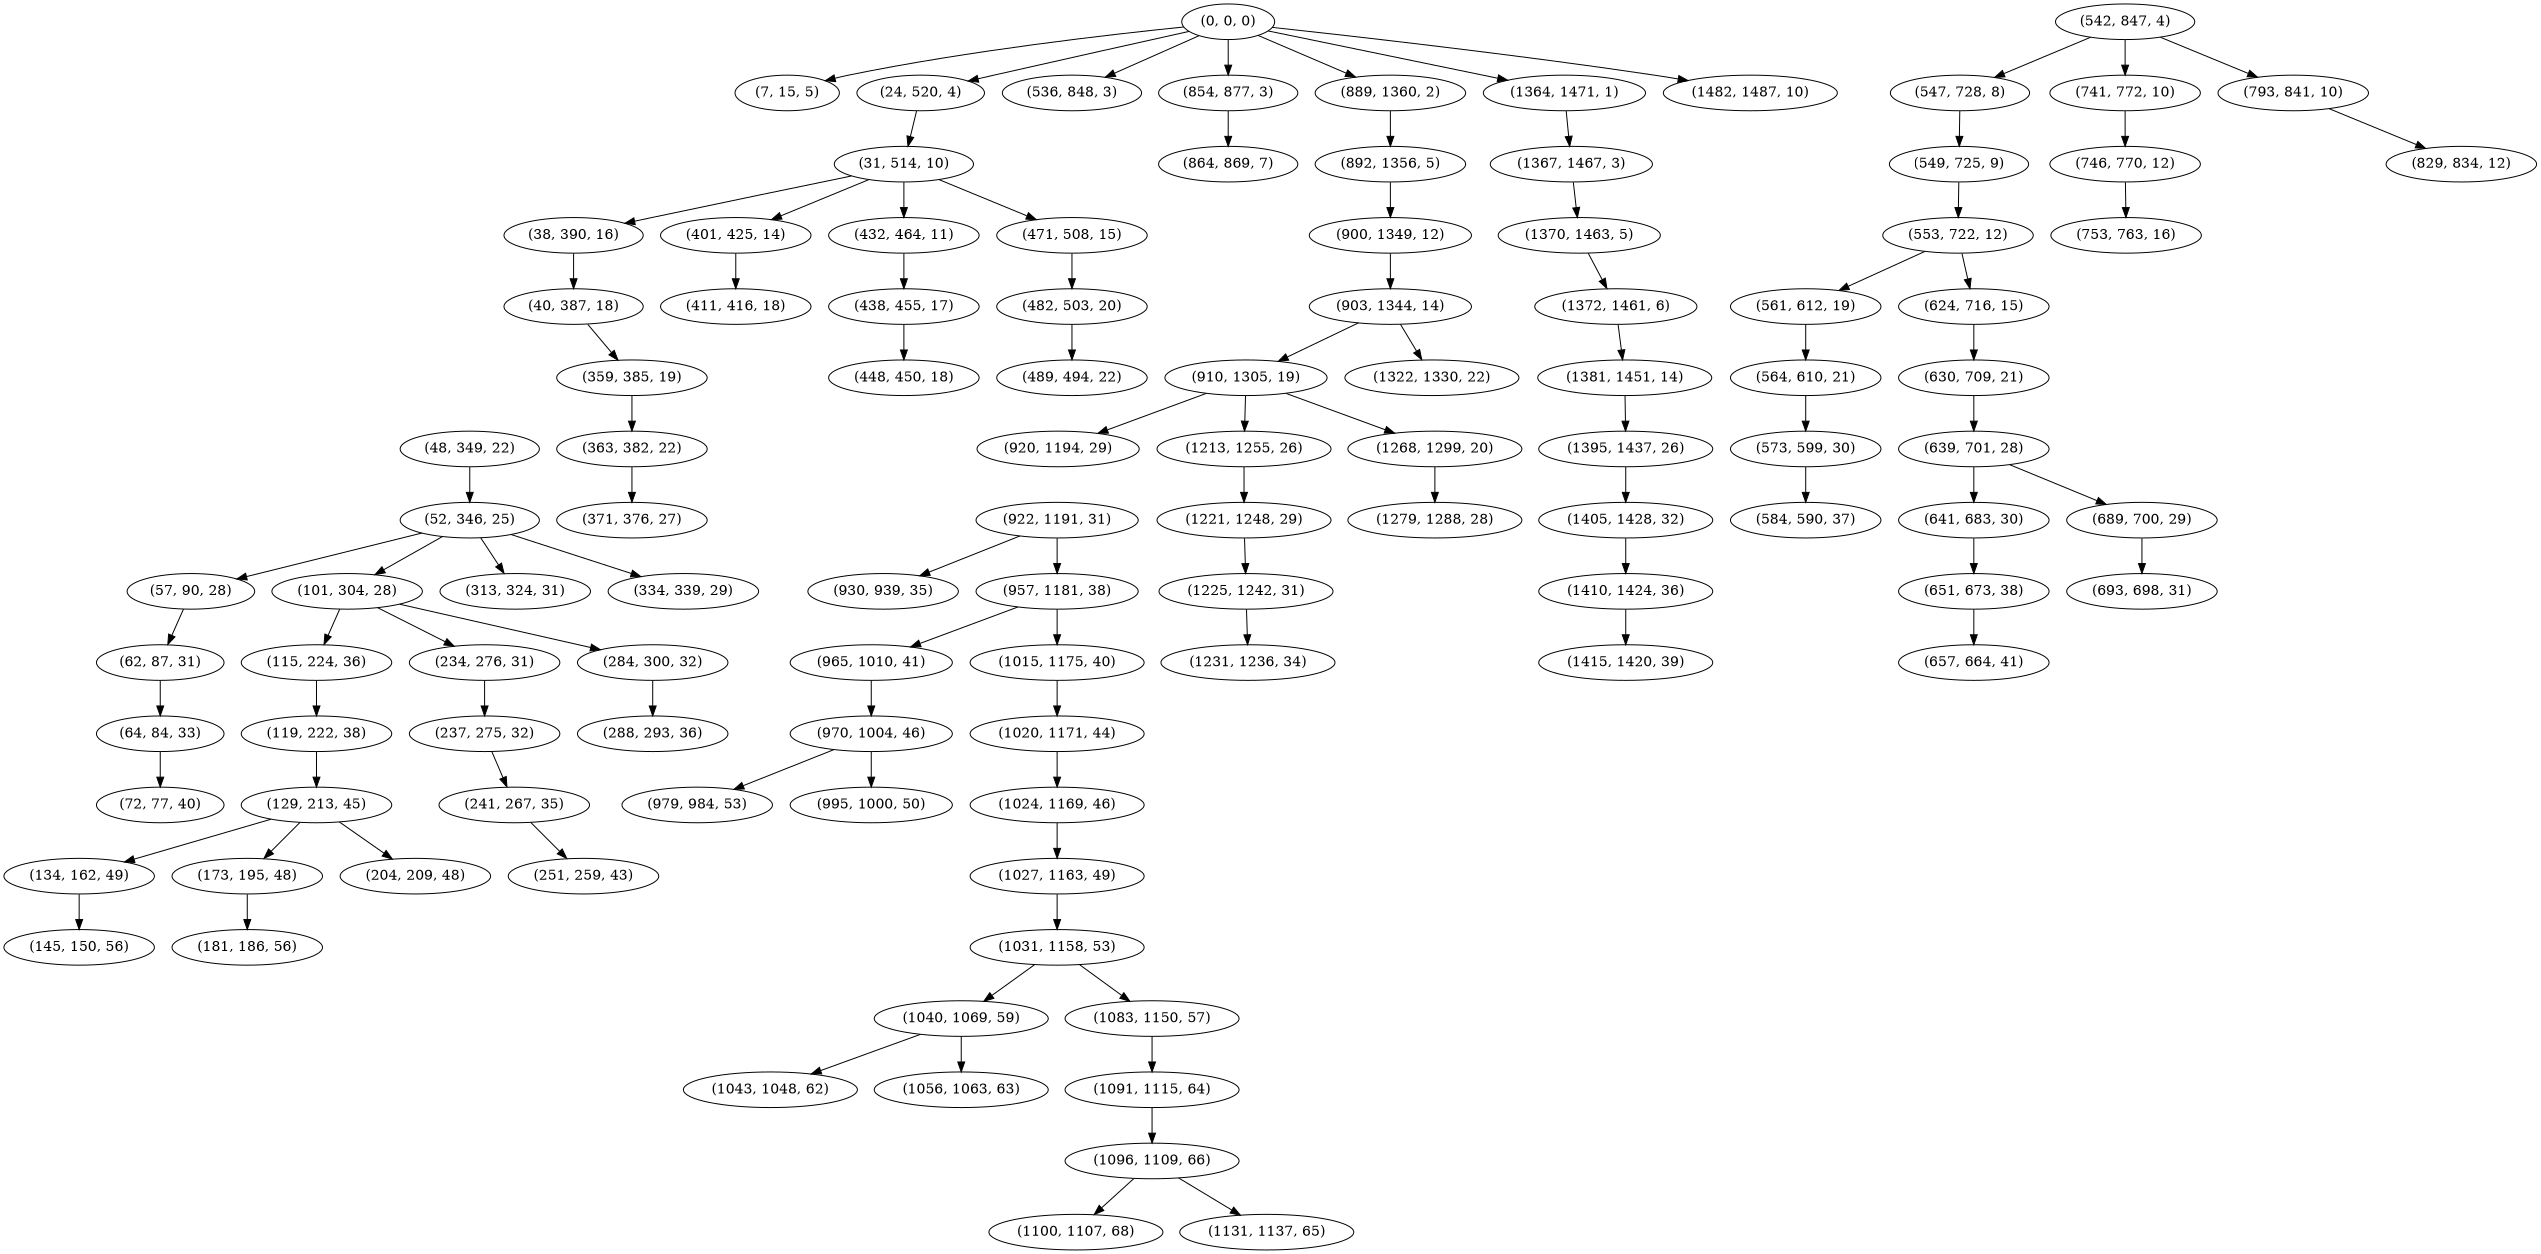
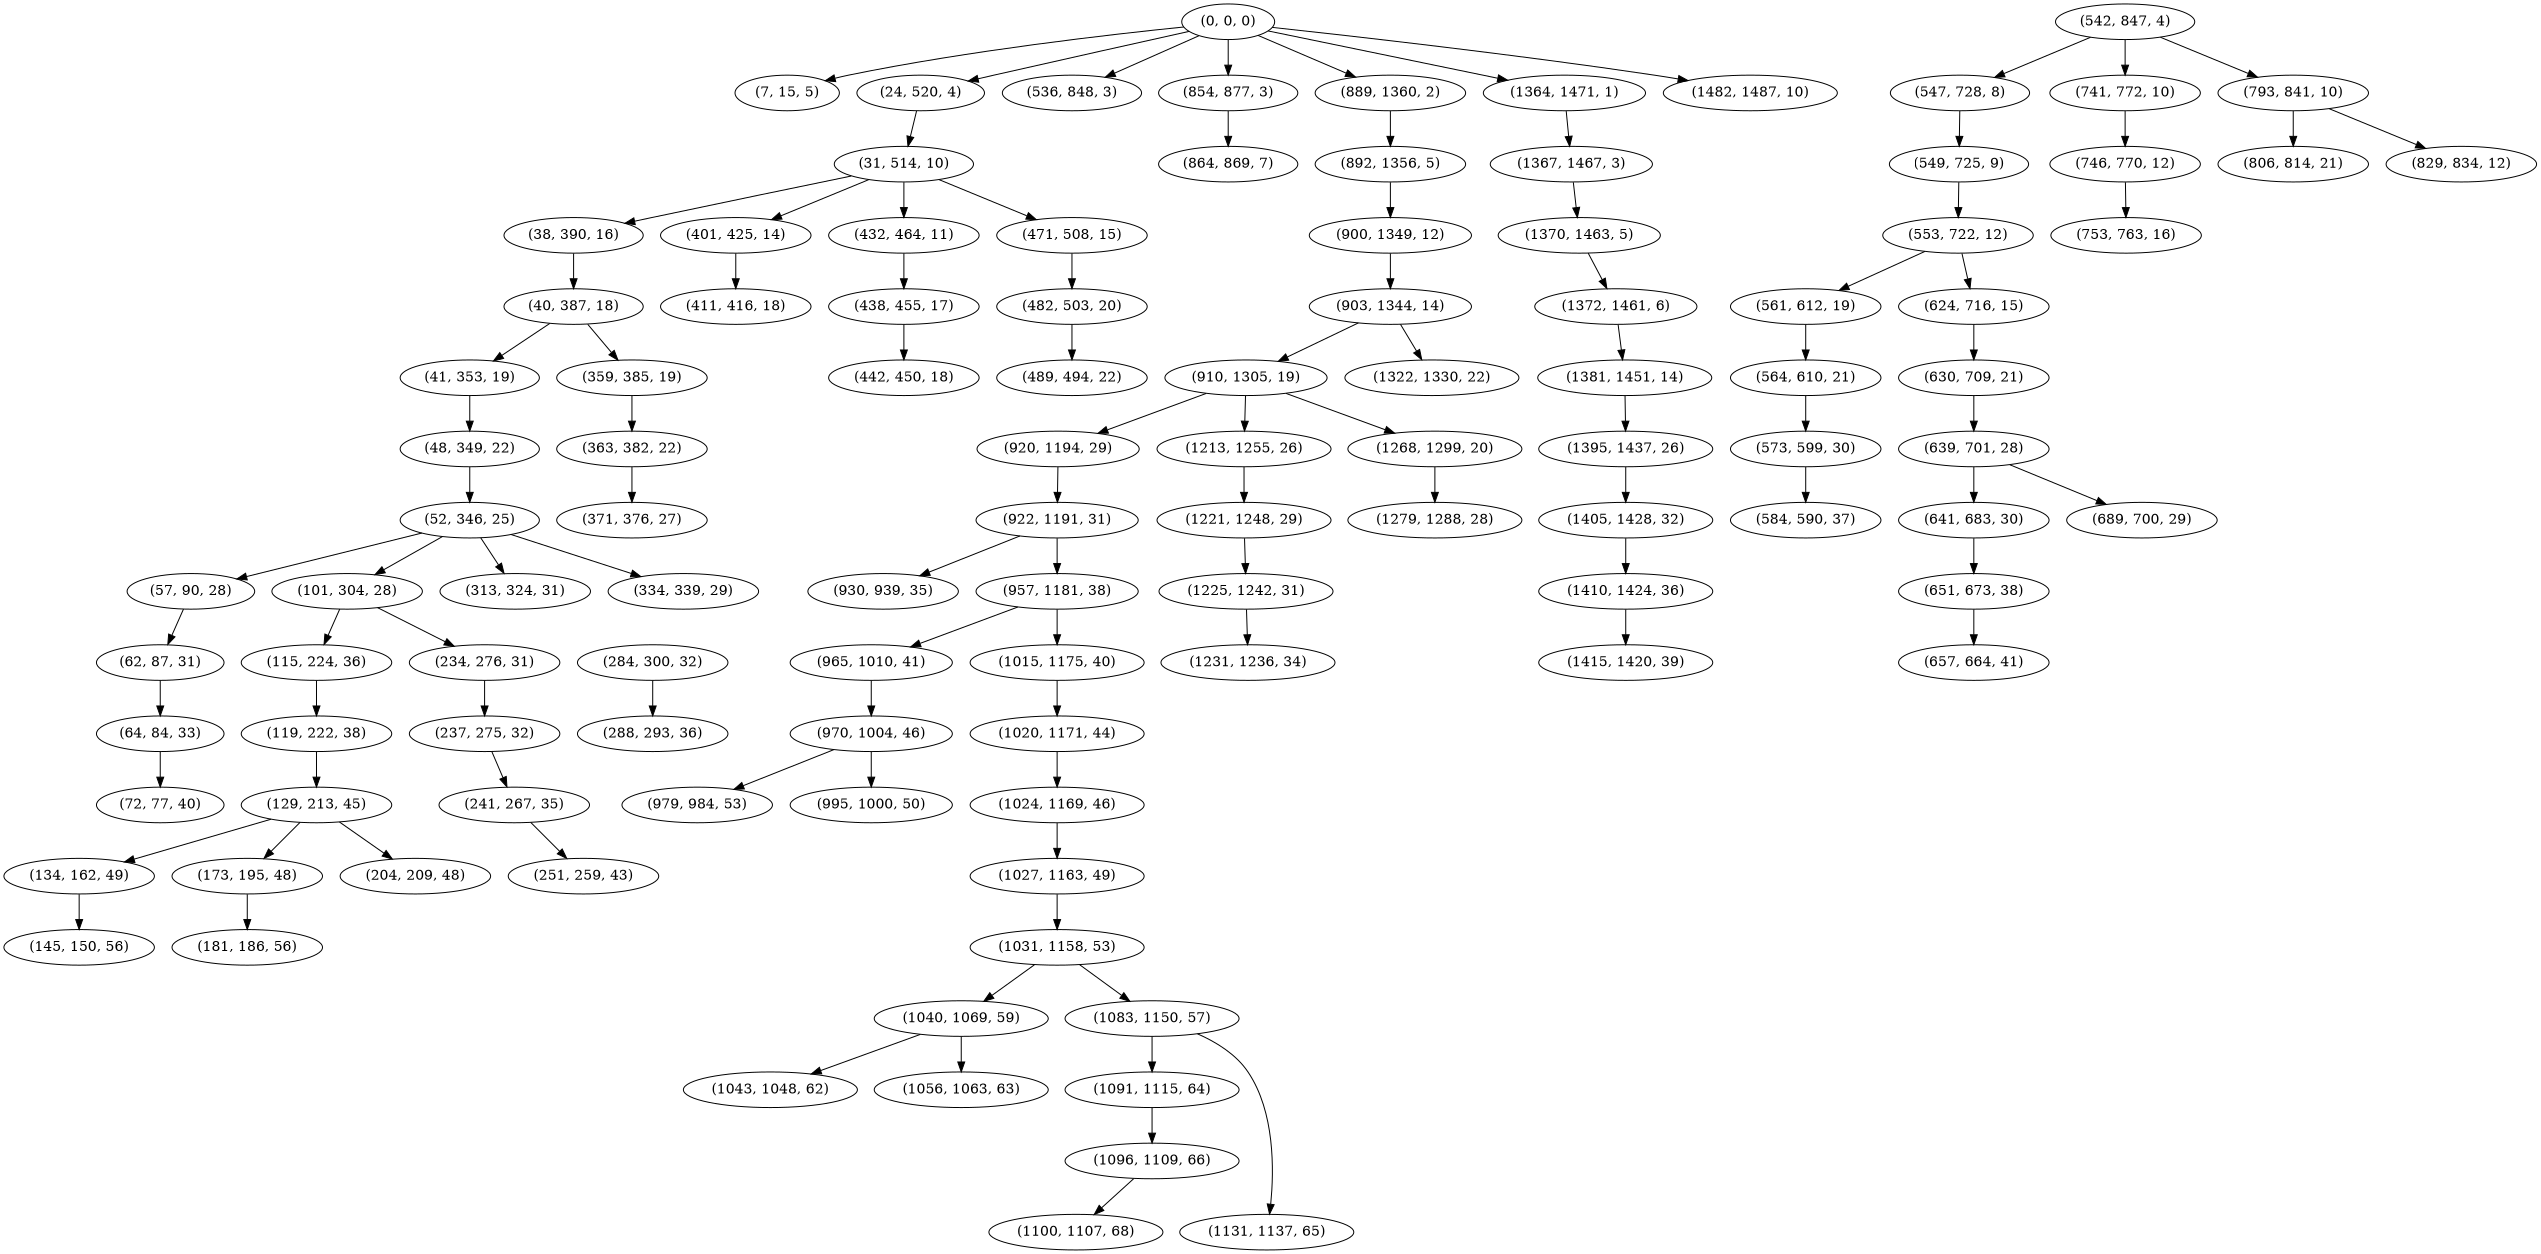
node "(806, 814, 21)": added
node "(41, 353, 19)": added
node "(448, 450, 18)": label "(448, 450, 18)" -> "(442, 450, 18)"
edge "(920, 1194, 29)" -> "(922, 1191, 31)": added
node "(693, 698, 31)": removed
edge "(101, 304, 28)" -> "(284, 300, 32)": removed
edge "(1096, 1109, 66)" -> "(1131, 1137, 65)": now "(1083, 1150, 57)" -> "(1131, 1137, 65)"
